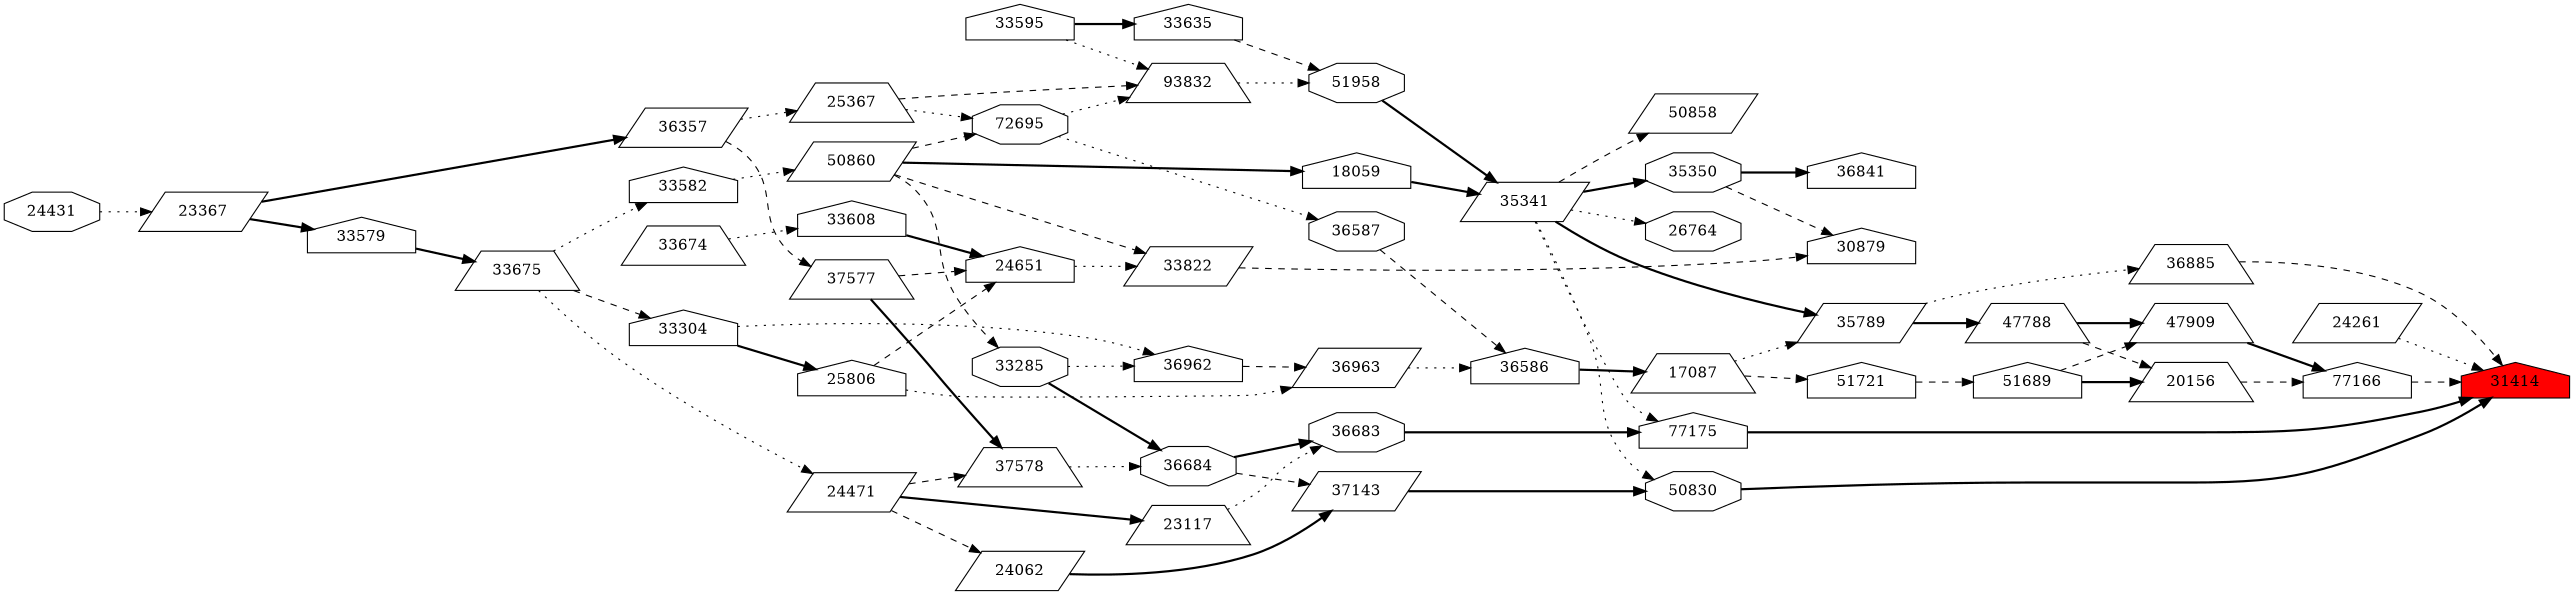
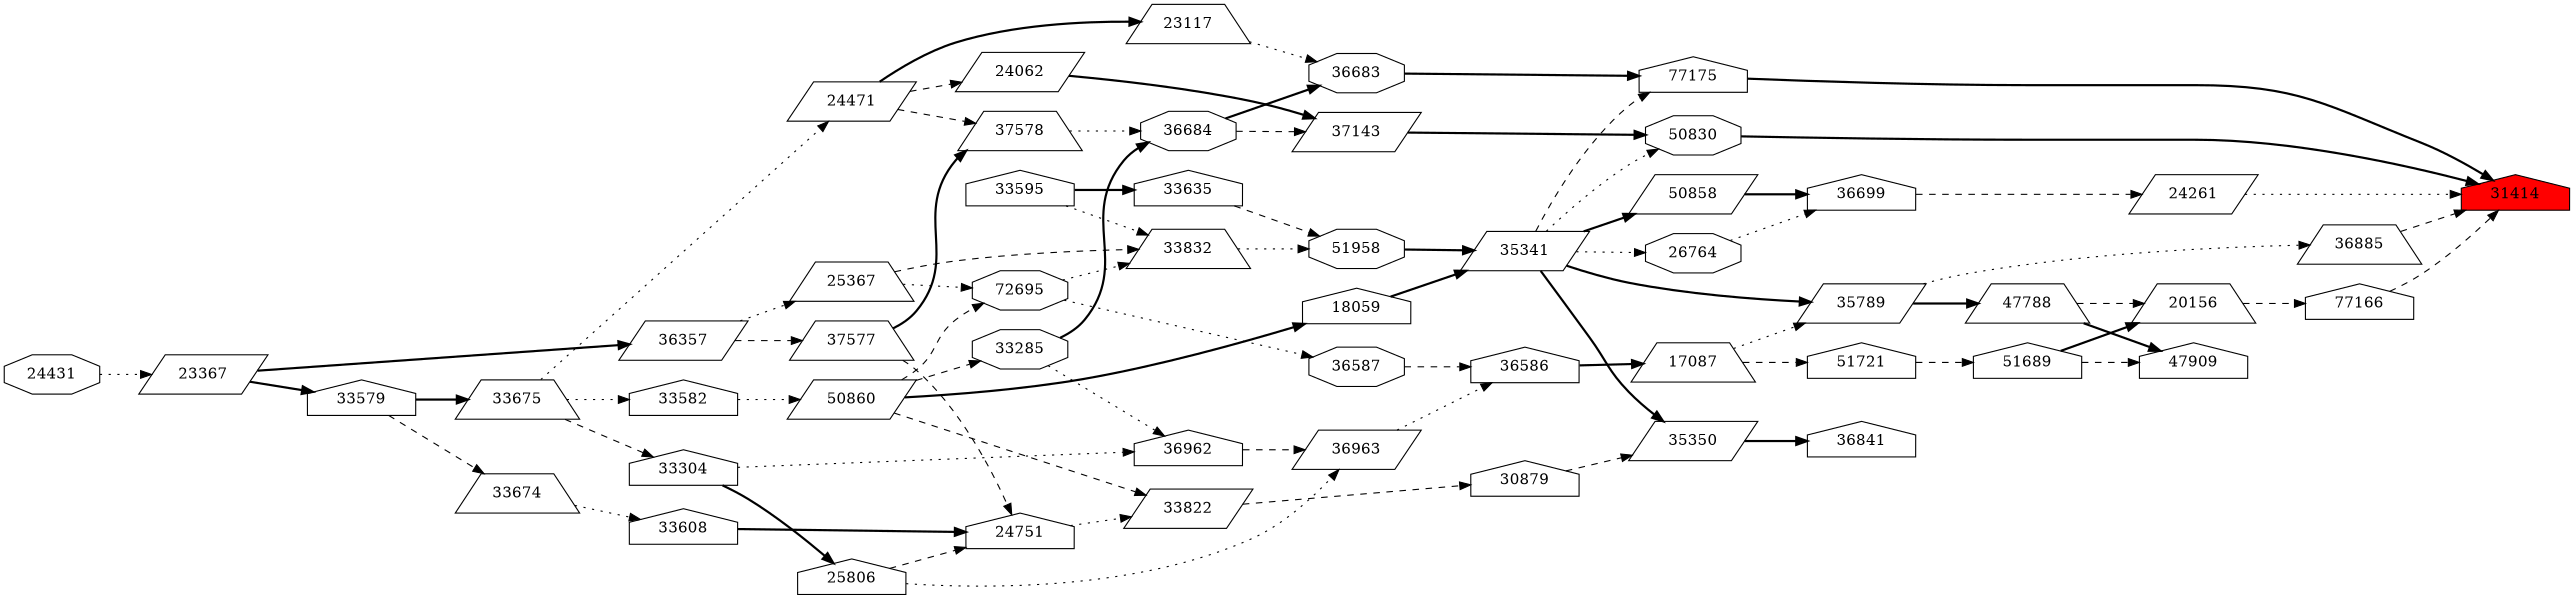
node "93832": label "93832" -> "33832"
edge "35341" -> "50858": style dashed -> bold
node "35350": shape octagon -> parallelogram
node "36699": added
edge "35350" -> "30879": reversed
node "24651": label "24651" -> "24751"
node "47909": shape trapezium -> house
edge "47909" -> "77166": removed
edge "35341" -> "77175": style dotted -> dashed
edge "33579" -> "33674": added
